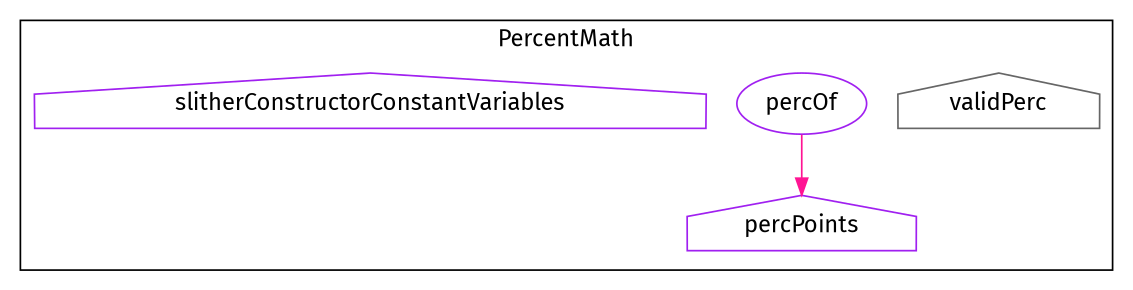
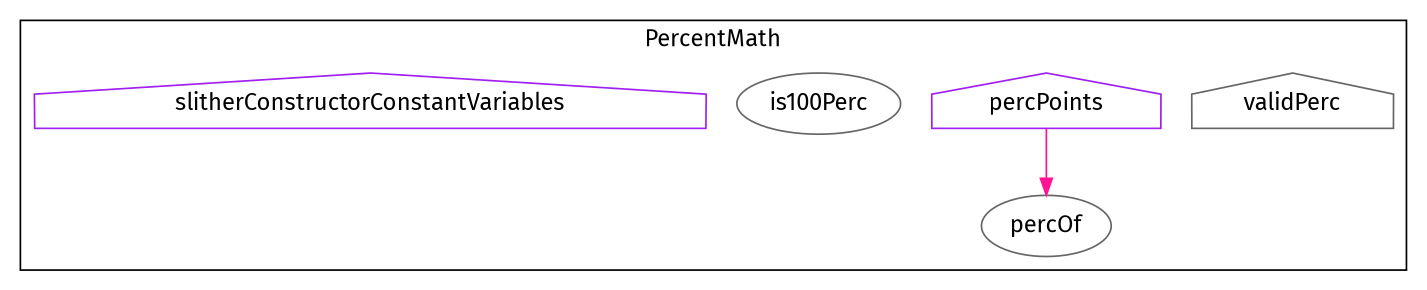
node "percOf": color purple -> gray40
node "is100Perc": added
edge "percOf" -> "percPoints": reversed
